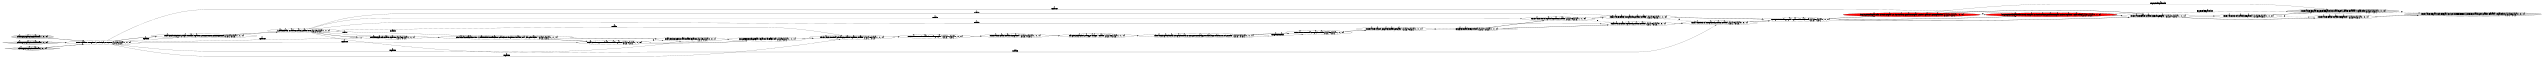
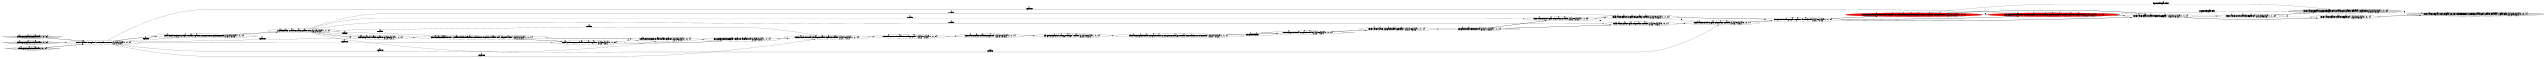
node "Assert.assertNotNull(compactionTask)@@@15@@@['1', '1', '1']": shape ellipse -> diamond
node "cleanupCompactionFinalized['1', '0', '0']": shape ellipse -> diamond
node "mutateRepaired(sstable,repairID)@@@6@@@['1', '1', '1']": shape diamond -> ellipse
